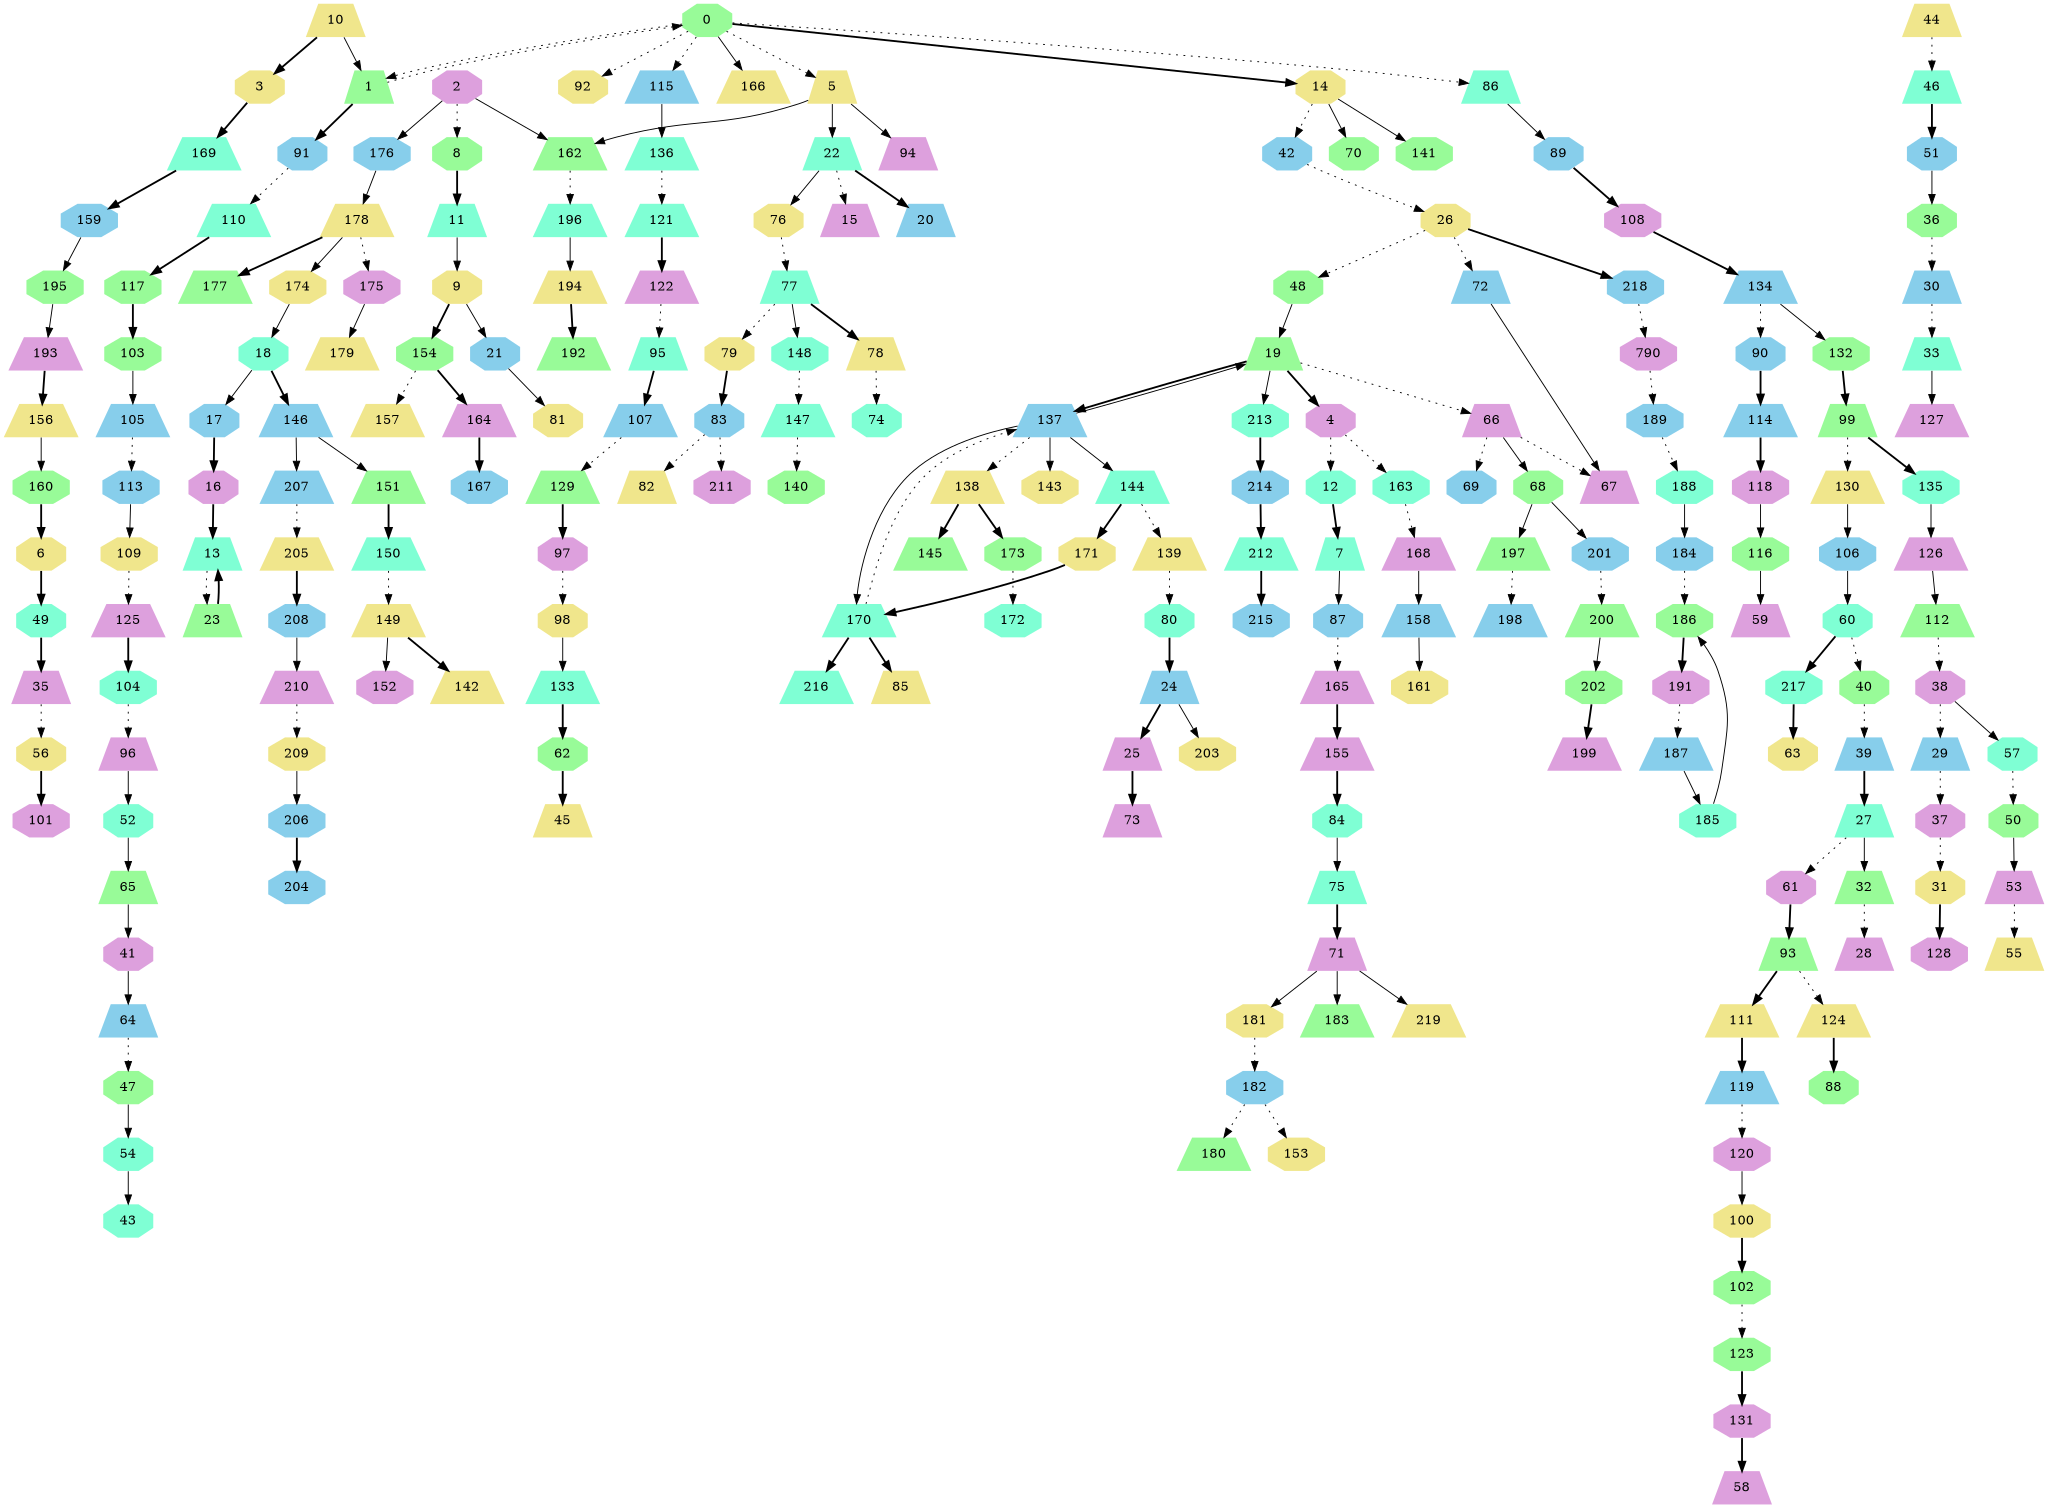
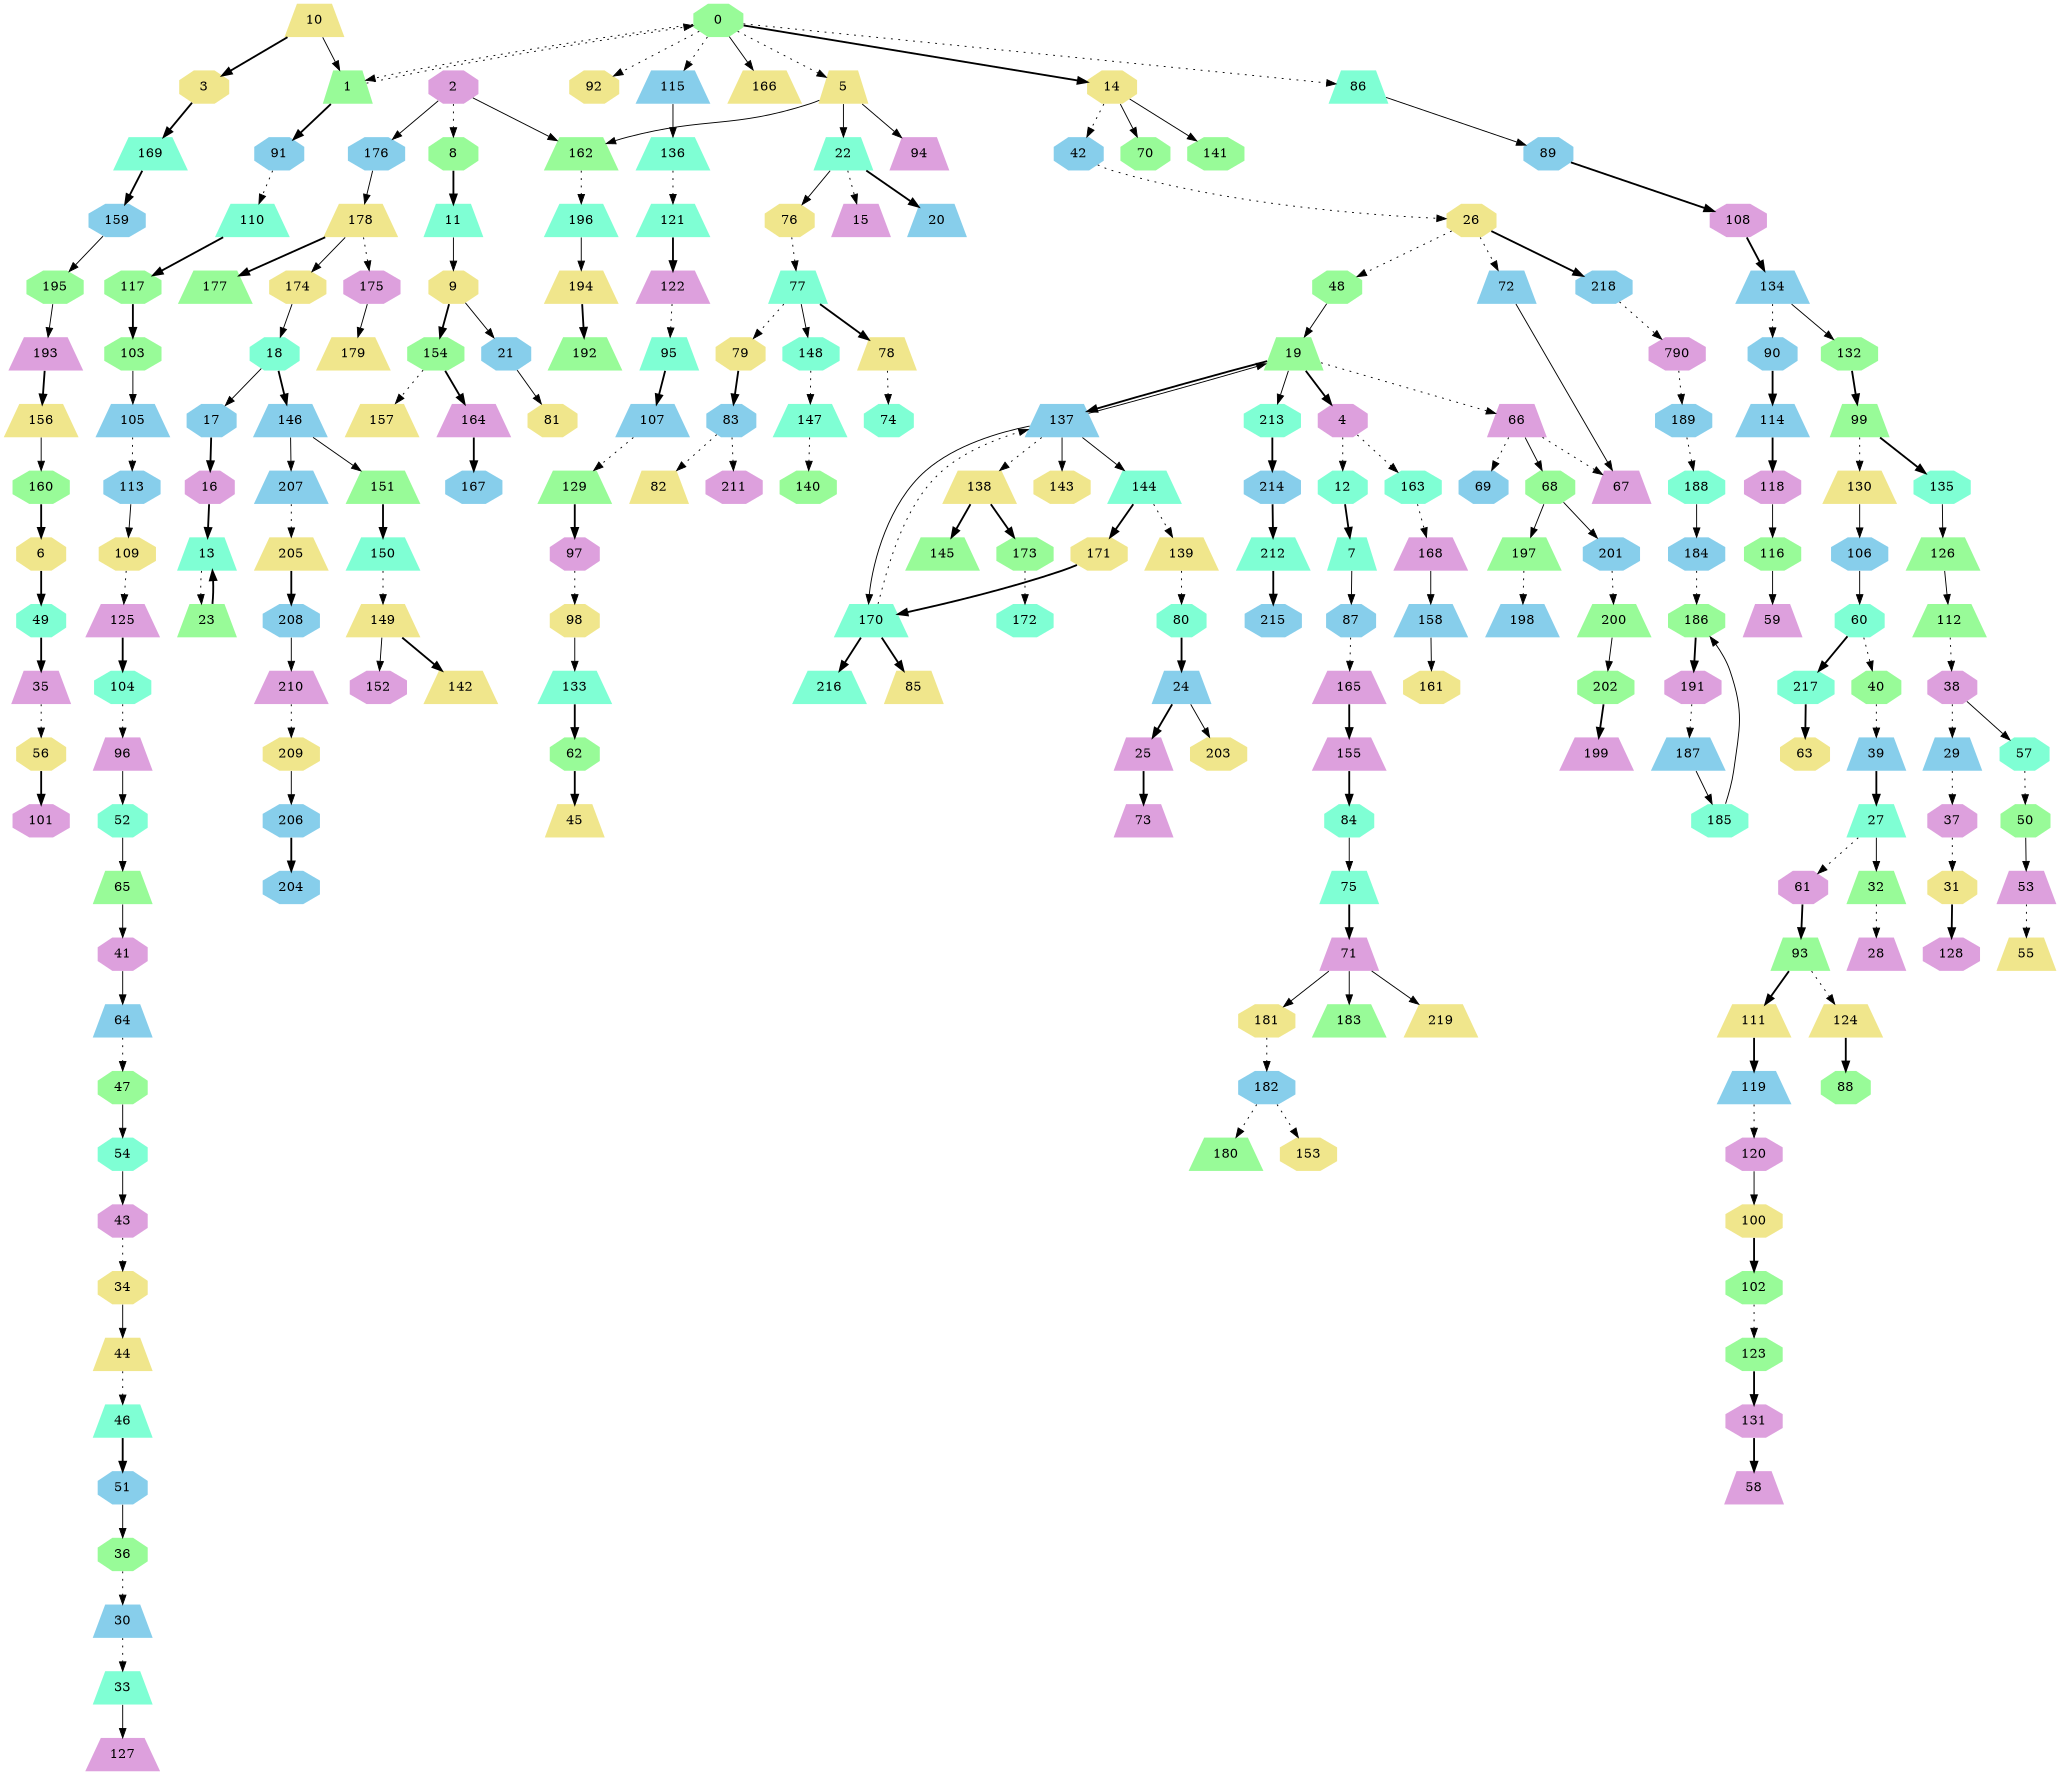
node "126": fillcolor plum -> palegreen
node "43": fillcolor aquamarine -> plum
node "34": added
